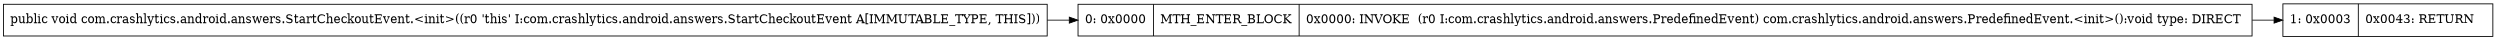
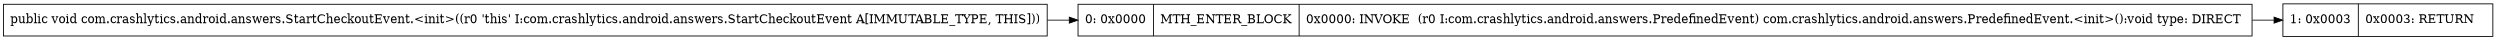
node "1: 0x0003": text "0x0043: RETURN" -> "0x0003: RETURN"
